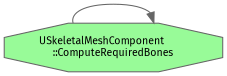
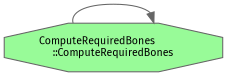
node "USkeletalMeshComponent ::ComputeRequiredBones": label "USkeletalMeshComponent ::ComputeRequiredBones" -> "ComputeRequiredBones ::ComputeRequiredBones"
